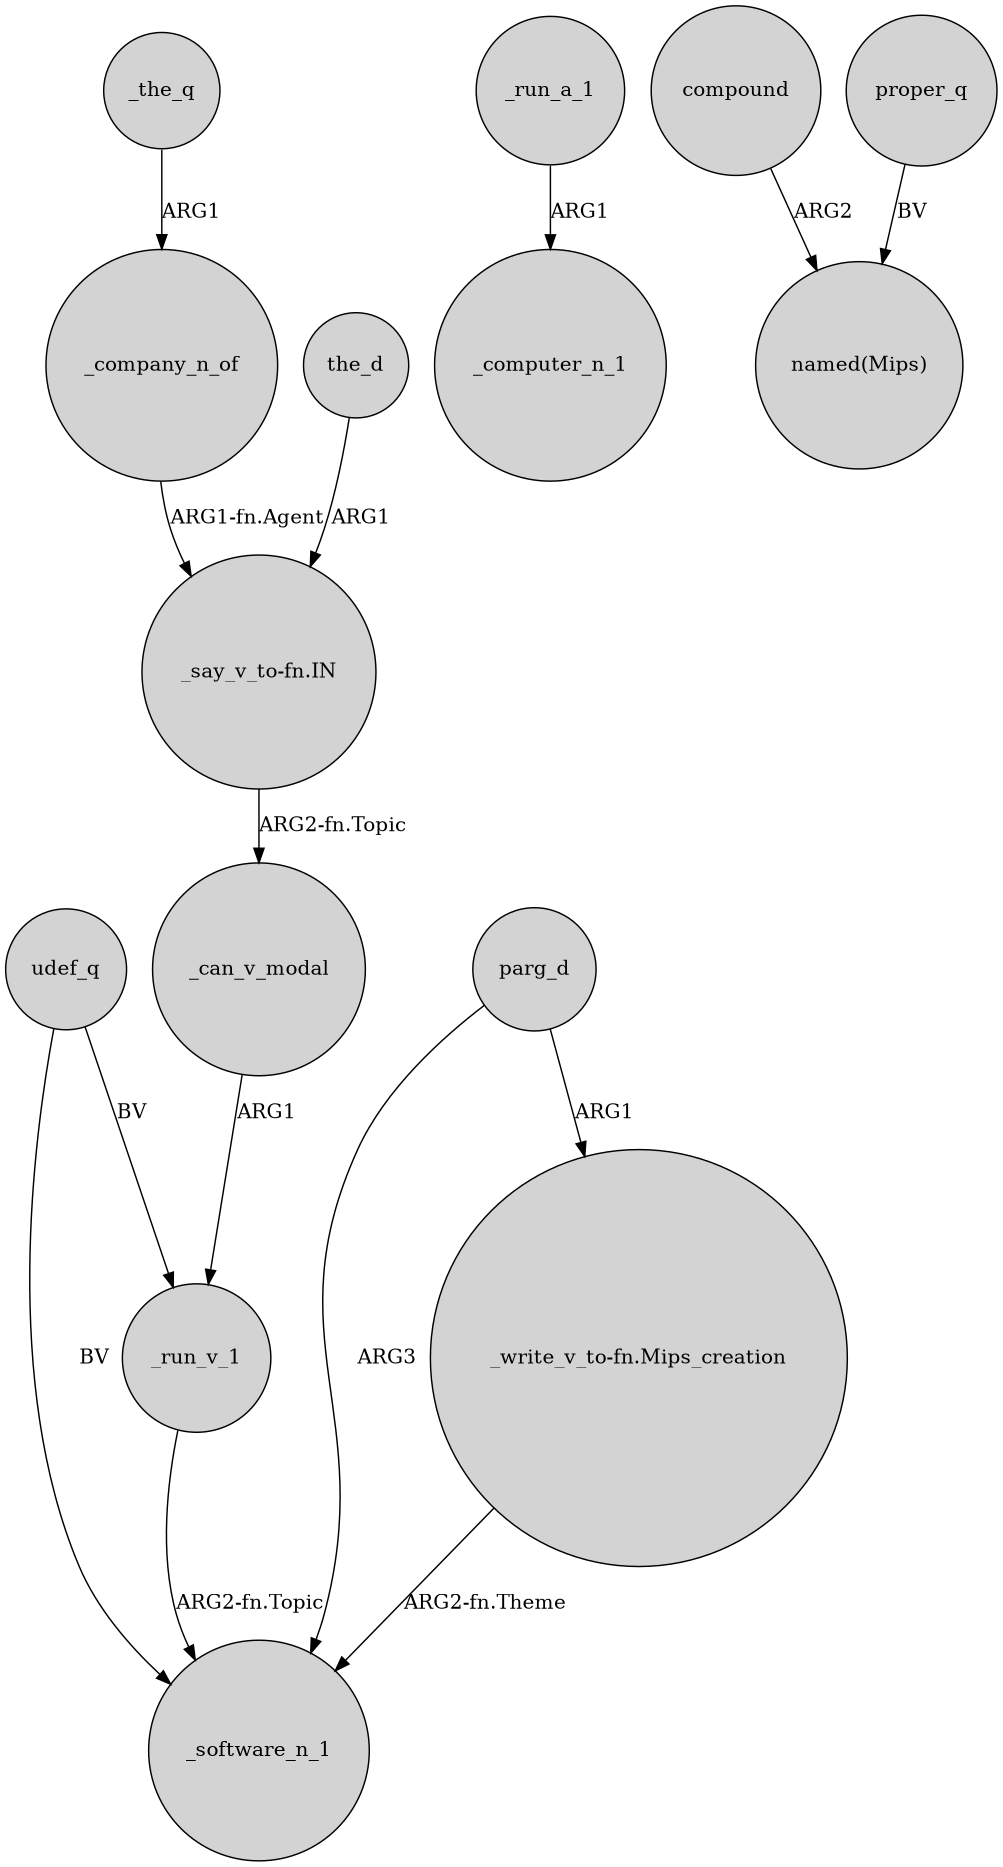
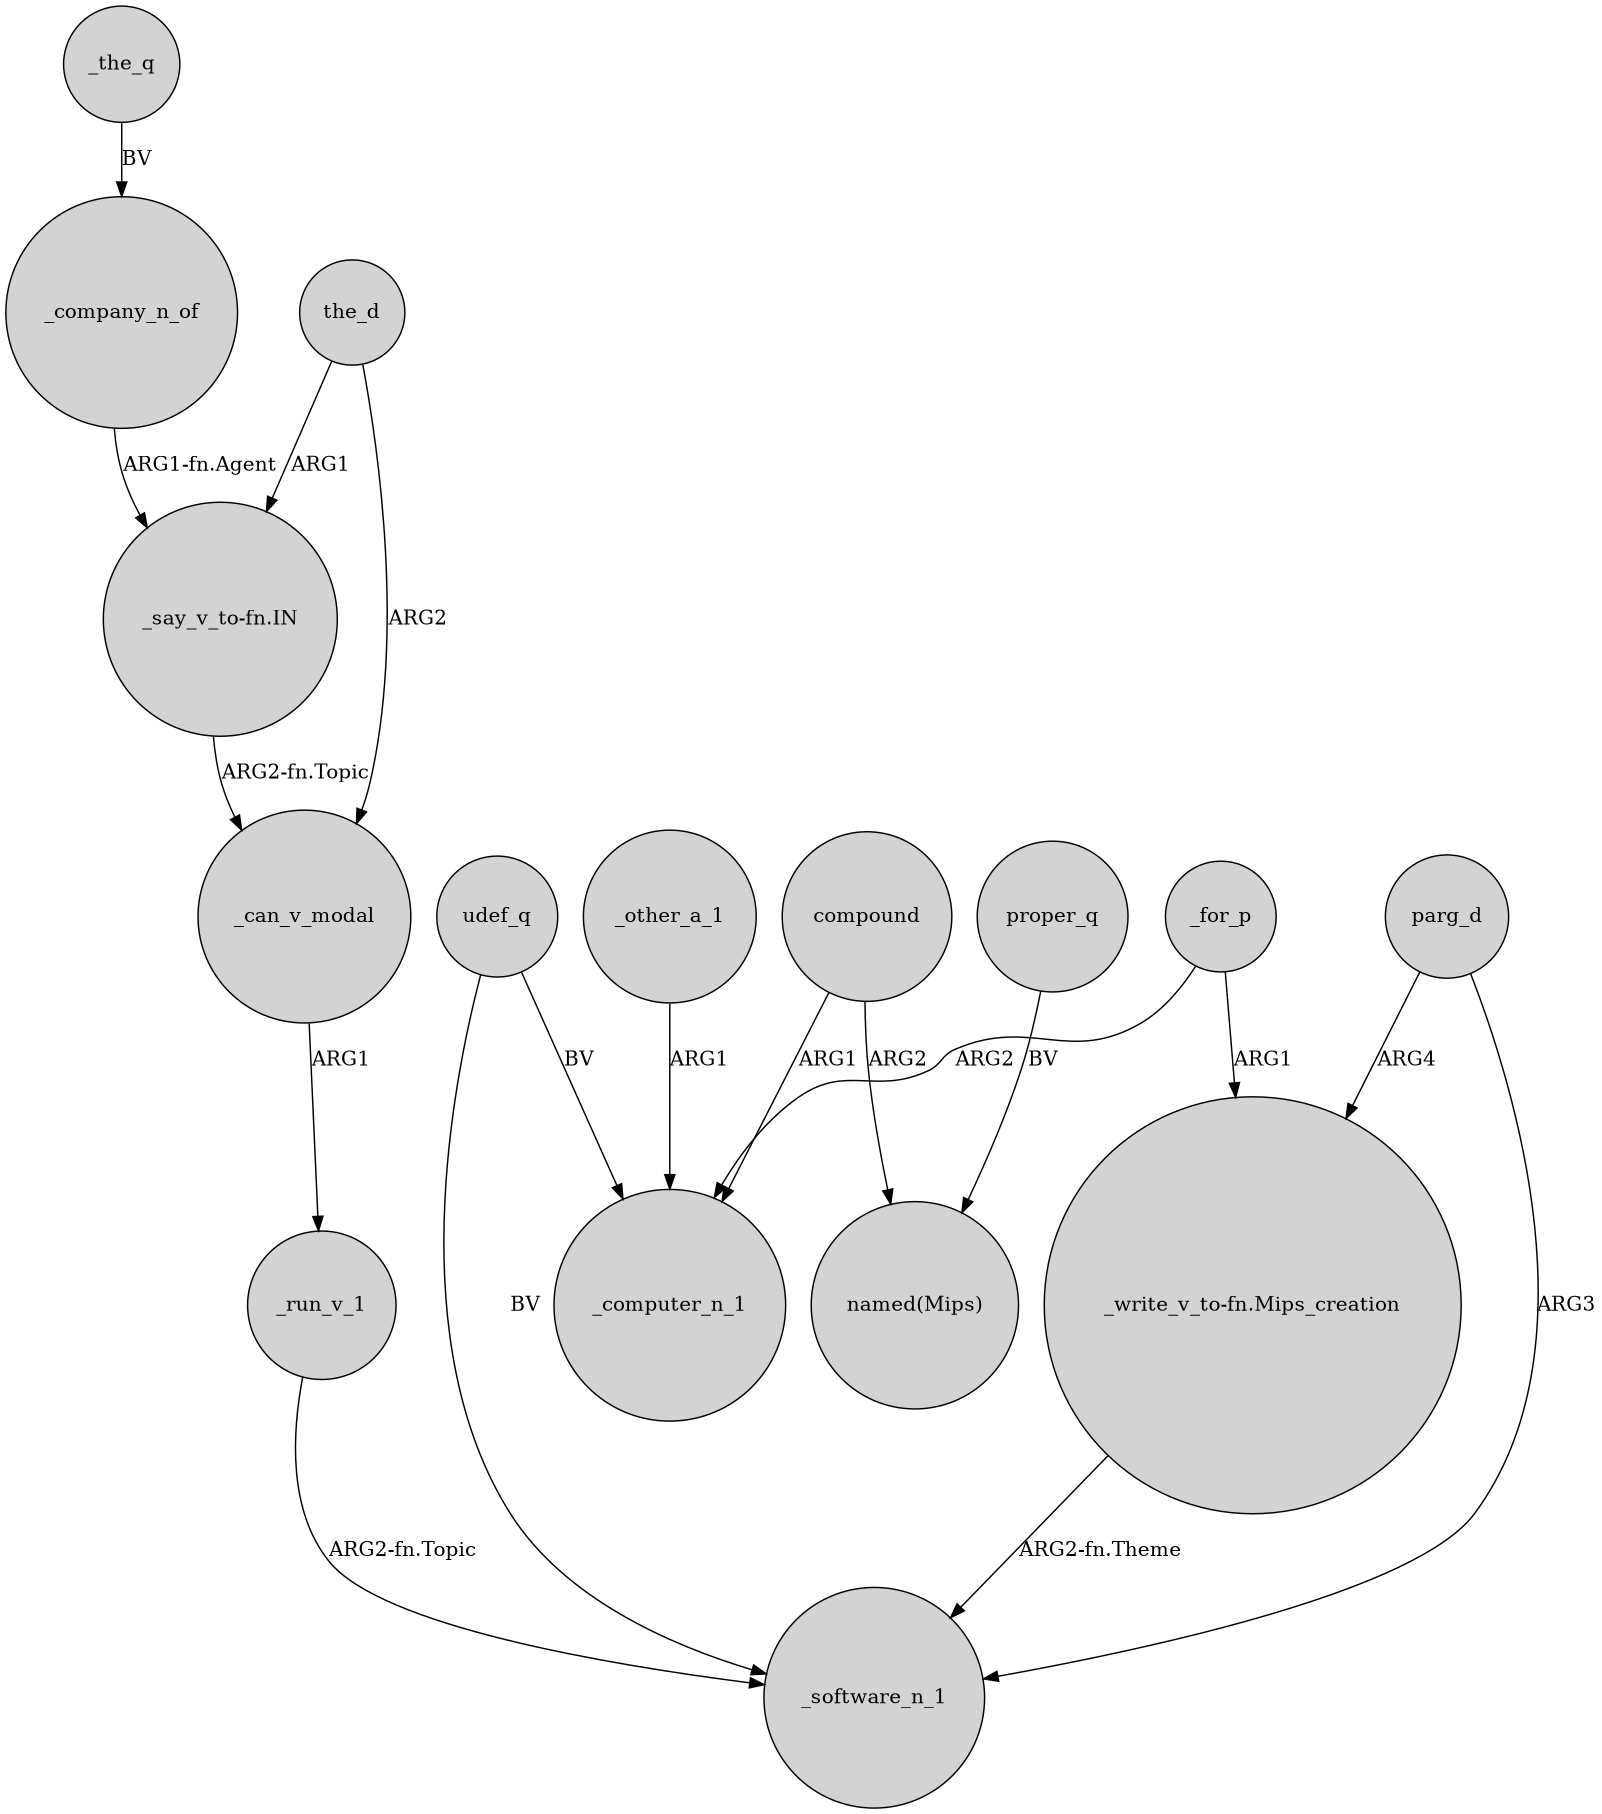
node "_run_a_1": label "_run_a_1" -> "_other_a_1"
edge "_the_q" -> "_company_n_of": label "ARG1" -> "BV"
edge "the_d" -> "_can_v_modal": added, label "ARG2"
node "_for_p": added
edge "compound" -> "_computer_n_1": added, label "ARG1"
edge "parg_d" -> "_write_v_to-fn.Mips_creation": label "ARG1" -> "ARG4"
edge "udef_q" -> "_run_v_1": now "udef_q" -> "_computer_n_1"
